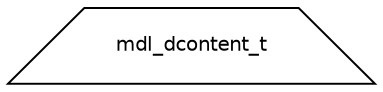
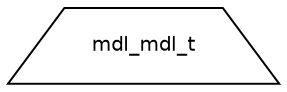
node "mdl_dcontent_t": label "mdl_dcontent_t" -> "mdl_mdl_t"
